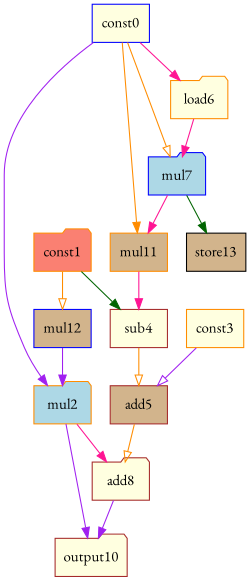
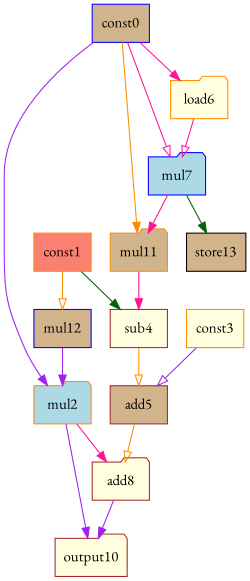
node "const0": fillcolor lightyellow -> tan
edge "const0" -> "mul7": color darkorange -> deeppink
edge "load6" -> "mul7": arrowhead normal -> onormal
node "const1": shape folder -> box
node "mul11": shape box -> folder
